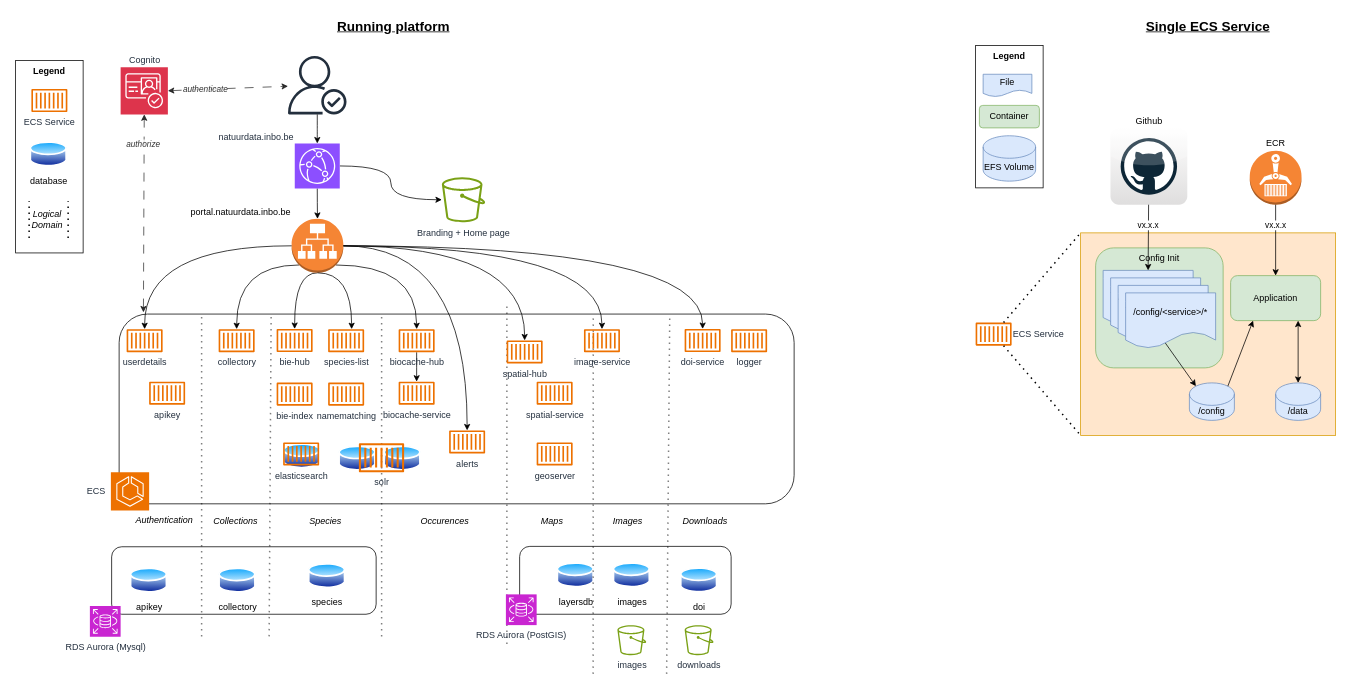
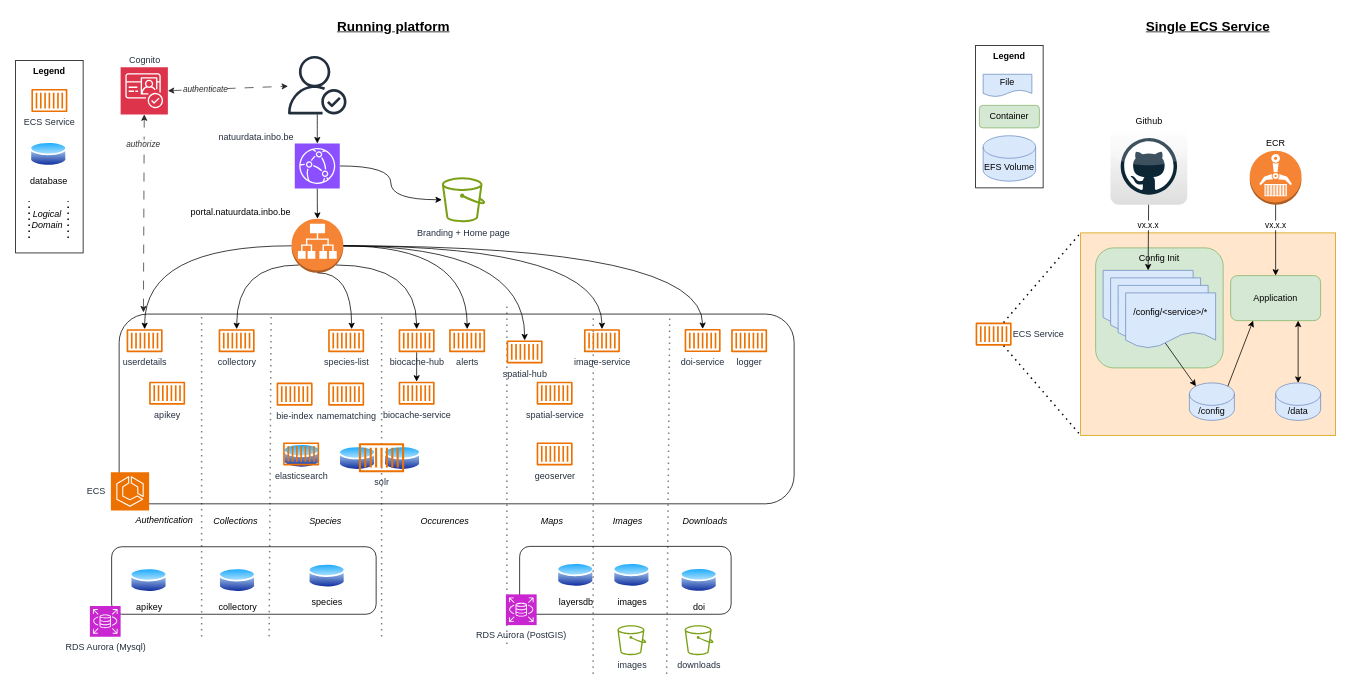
edge "portal.natuurdata.inbo.be" -> "bie-hub": removed
node "bie-hub": removed
node "alerts": moved (467, 442) -> (467, 341)
